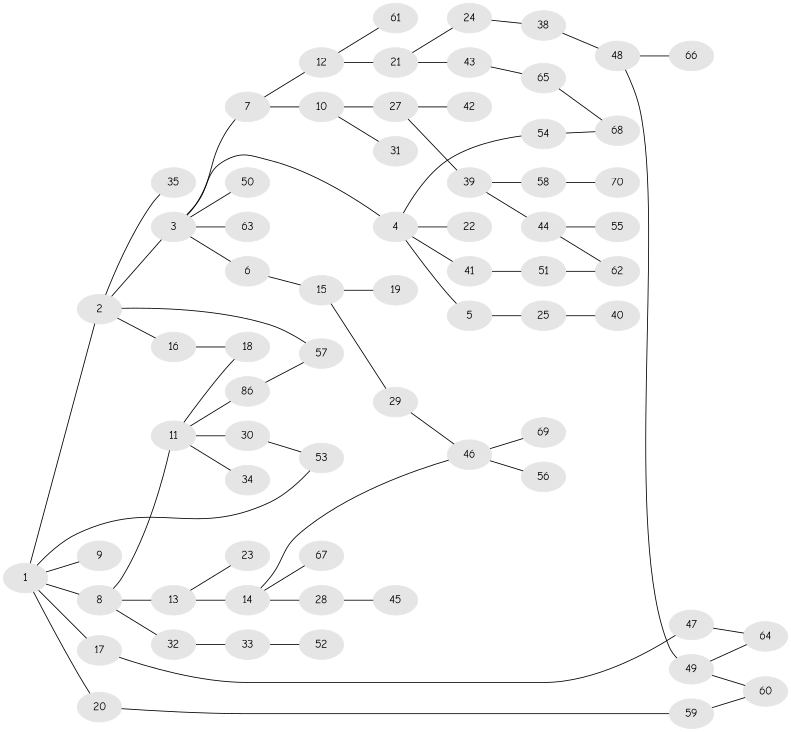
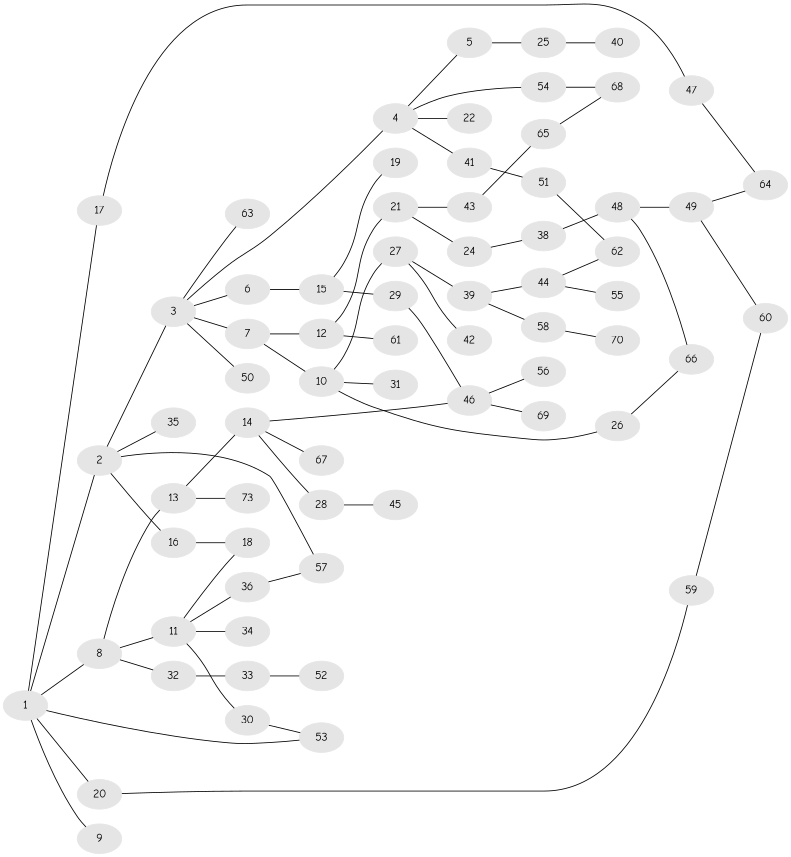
node "86": label "86" -> "36"
node "26": added
node "23": label "23" -> "73"
